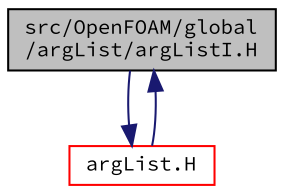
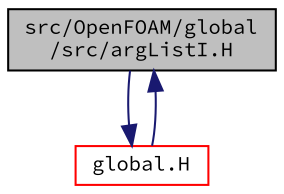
node "src/OpenFOAM/global /argList/argListI.H": label "src/OpenFOAM/global /argList/argListI.H" -> "src/OpenFOAM/global /src/argListI.H"
node "argList.H": label "argList.H" -> "global.H"
